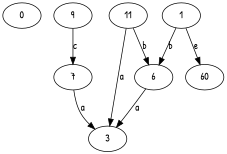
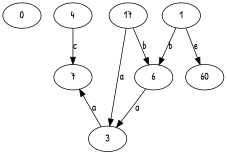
node "9": label "9" -> "4"
node "11": label "11" -> "17"
edge "7" -> "3": reversed
